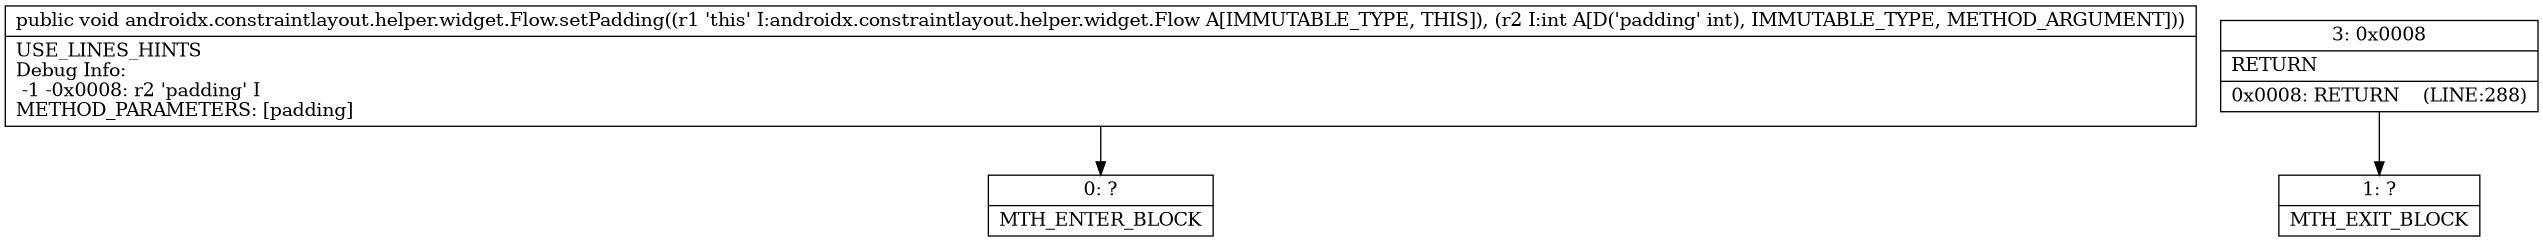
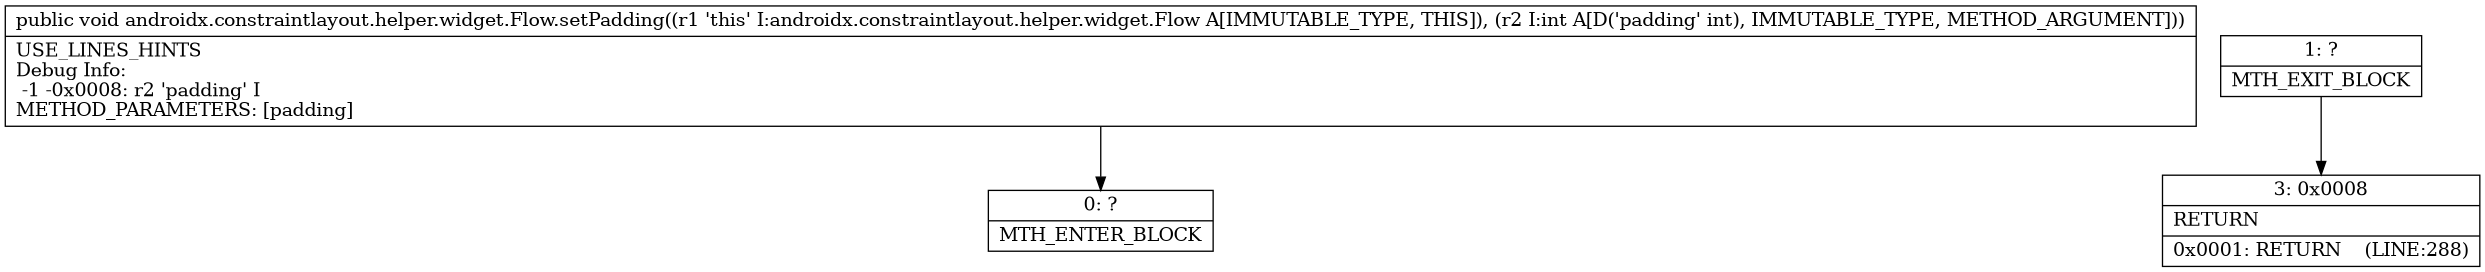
node "3: 0x0008": text "0x0008: RETURN    (LINE:288)" -> "0x0001: RETURN    (LINE:288)"
edge "3: 0x0008" -> "1: ?": reversed
